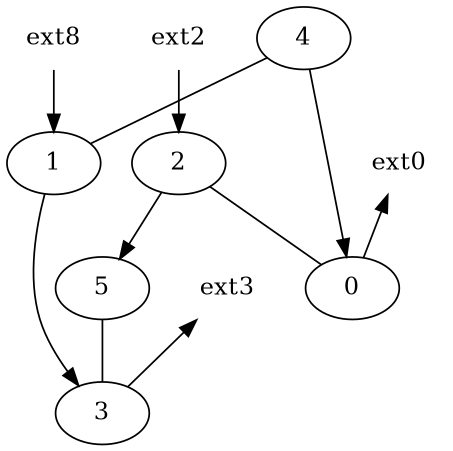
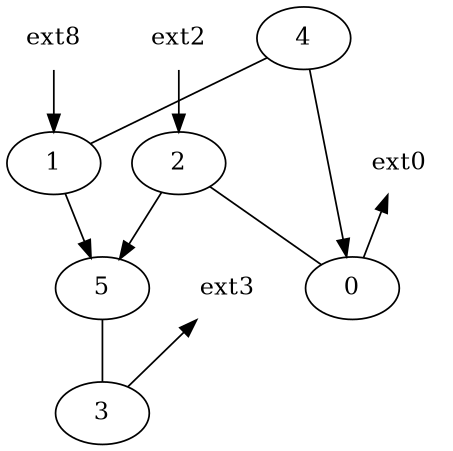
edge "1" -> "3": now "1" -> "5"
